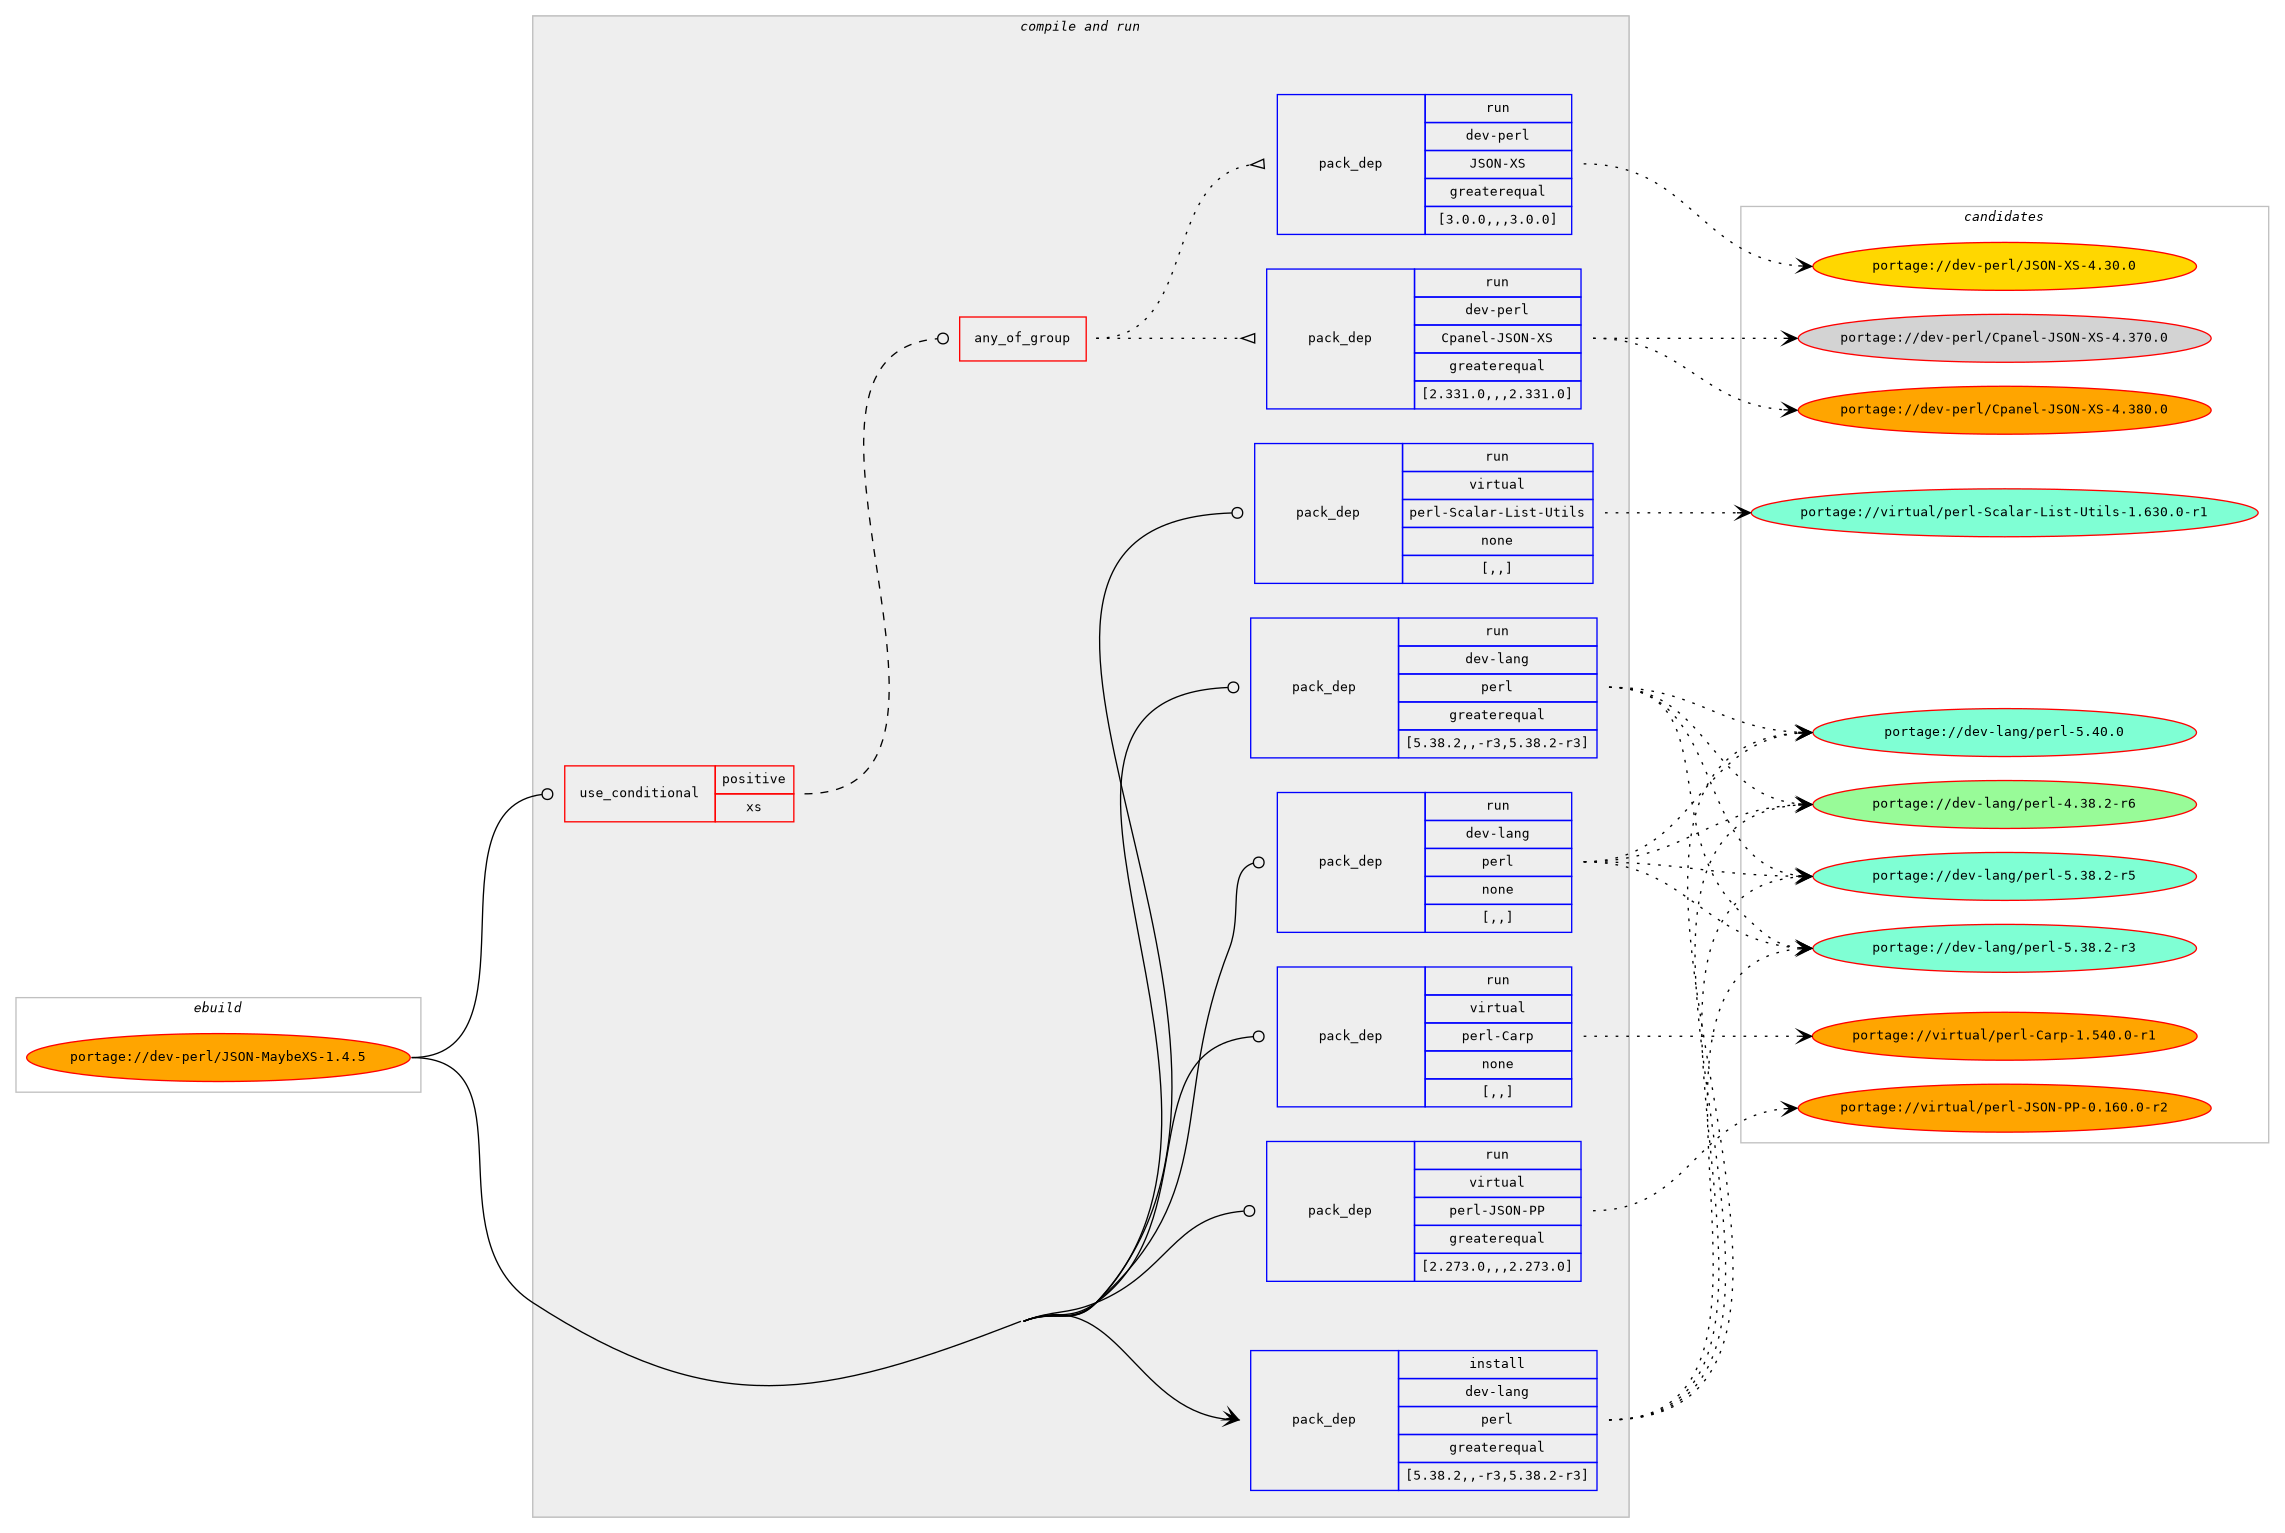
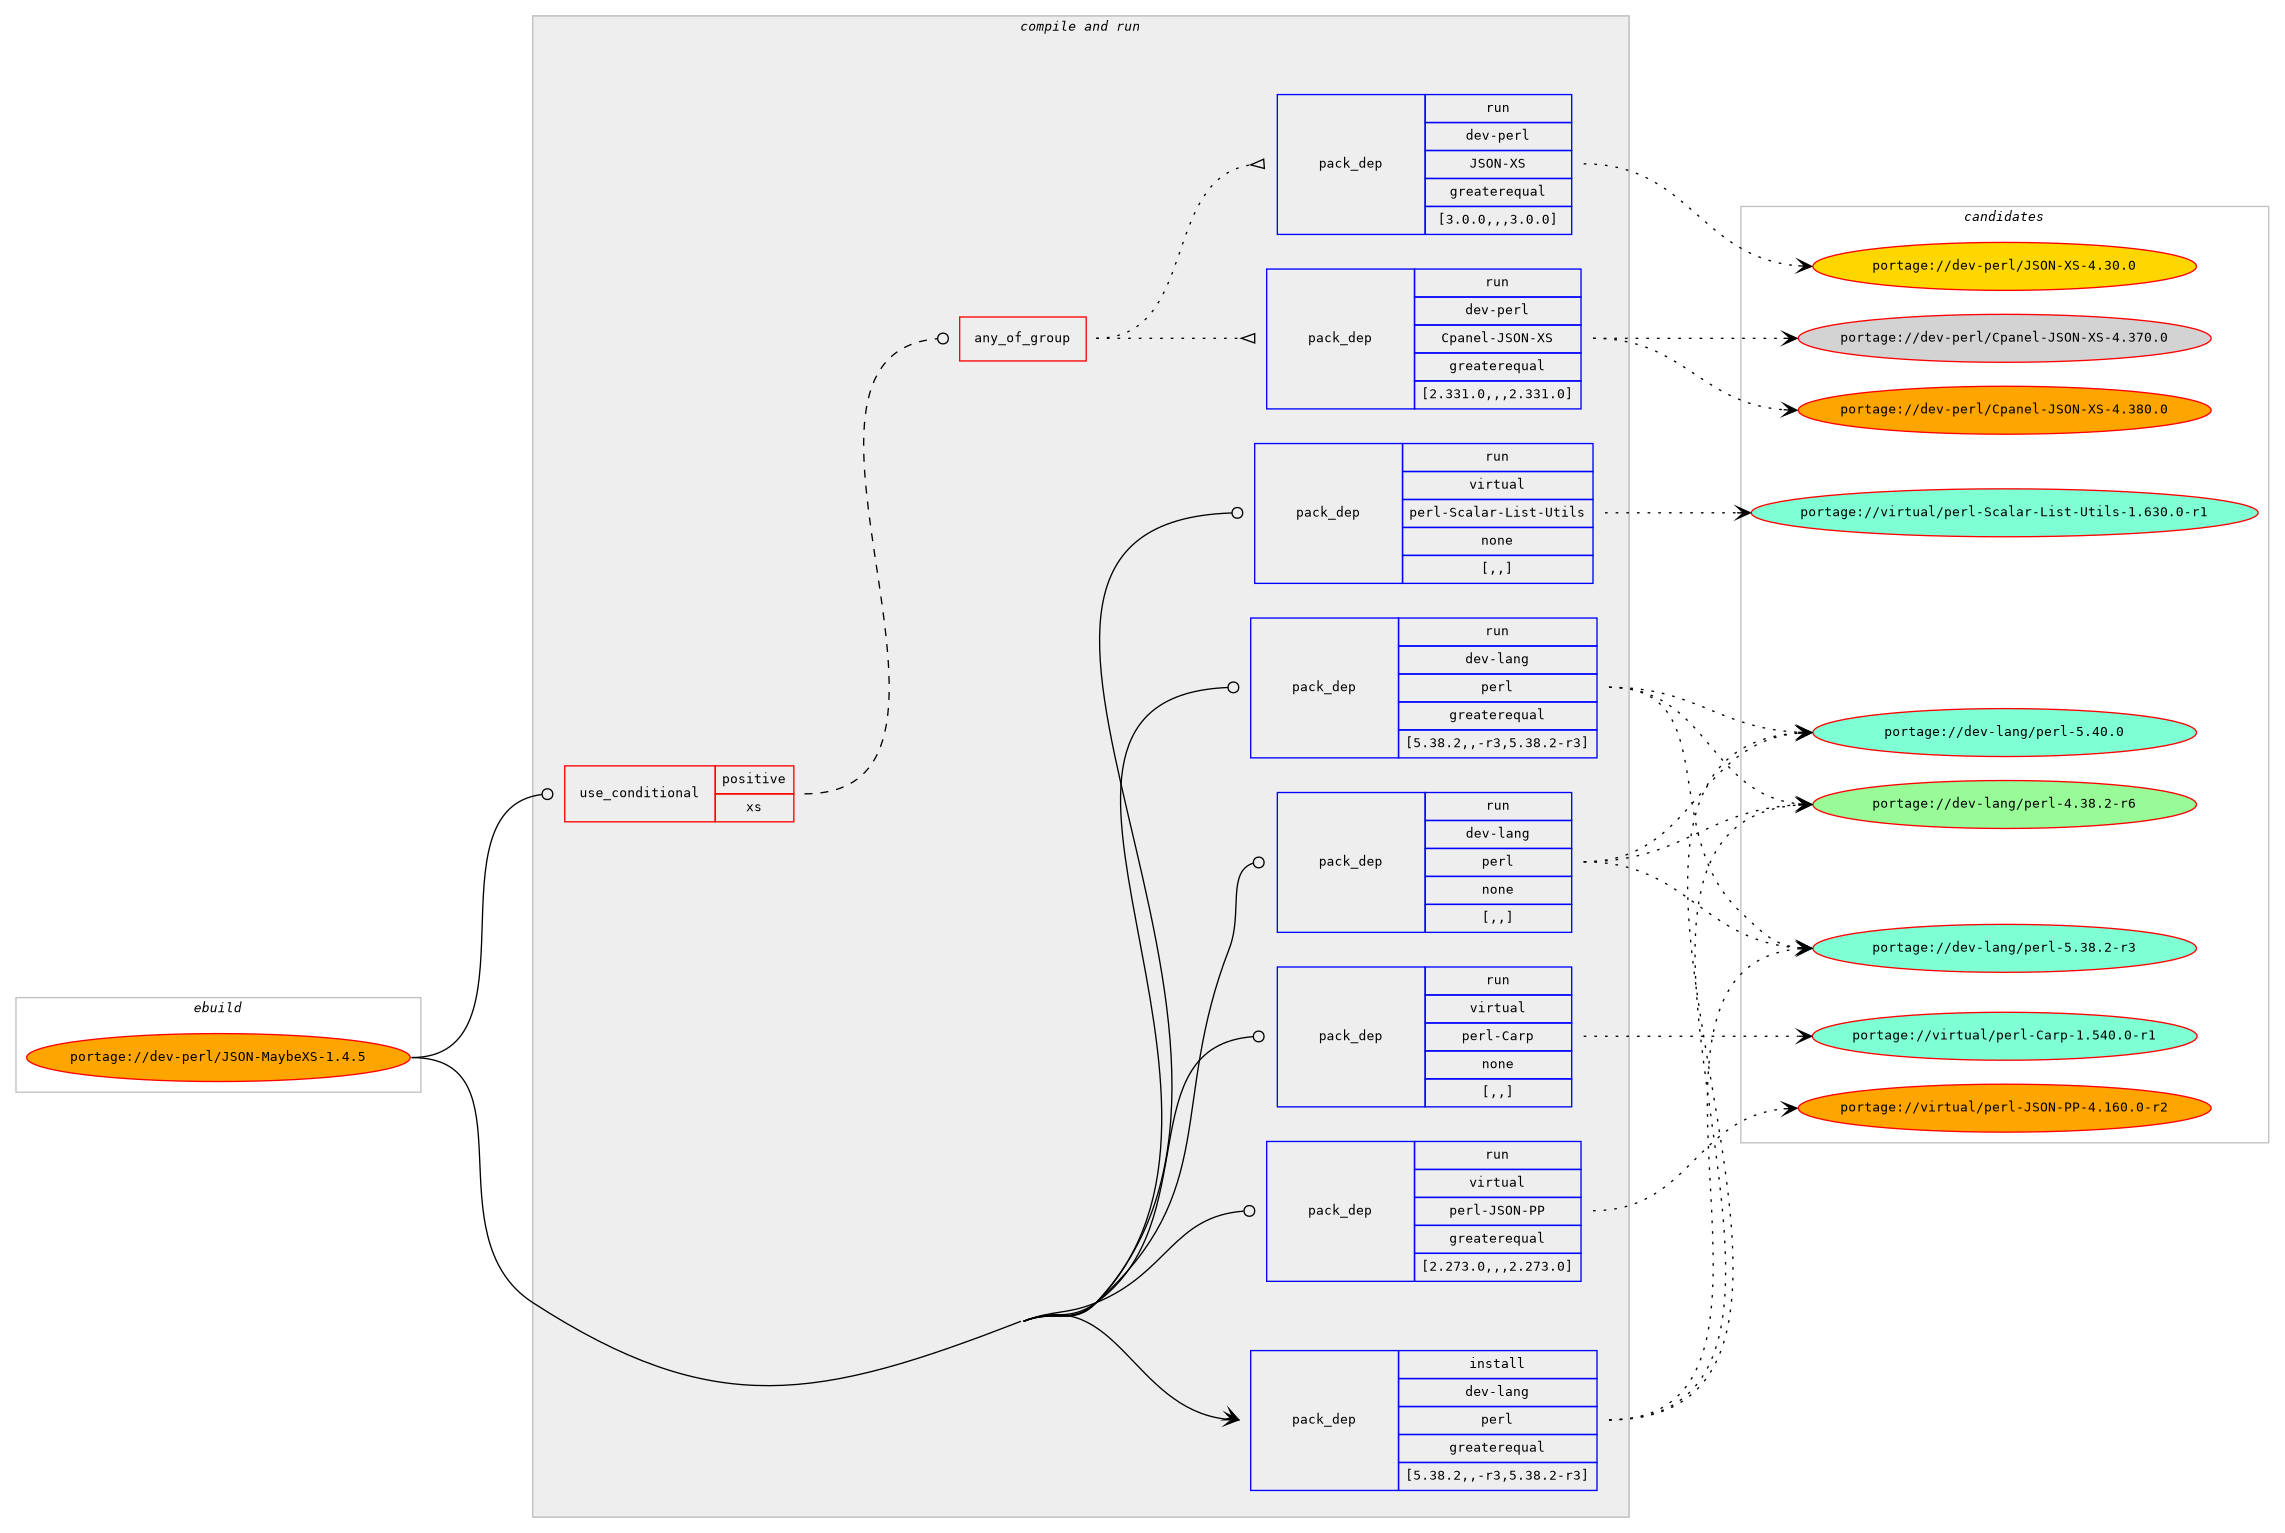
node "portage://dev-lang/perl-5.38.2-r5": removed
node "portage://virtual/perl-Carp-1.540.0-r1": fillcolor orange -> aquamarine
node "portage://virtual/perl-JSON-PP-0.160.0-r2": label "portage://virtual/perl-JSON-PP-0.160.0-r2" -> "portage://virtual/perl-JSON-PP-4.160.0-r2"
